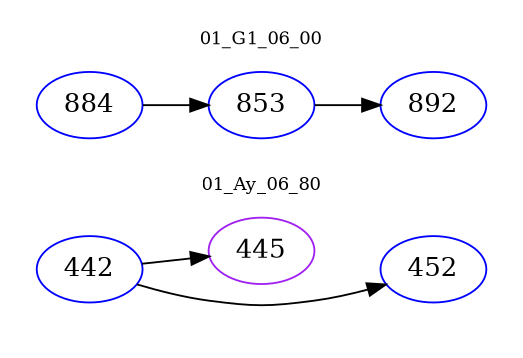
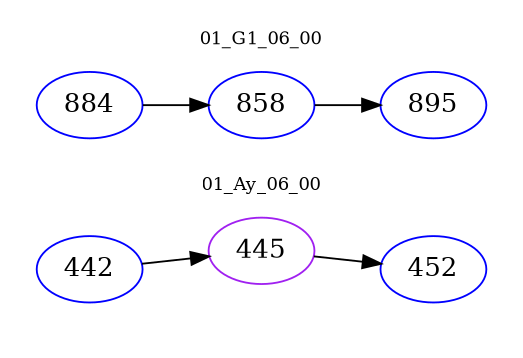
node "853": label "853" -> "858"
node "892": label "892" -> "895"
cluster "01_Ay_06_80": label "01_Ay_06_80" -> "01_Ay_06_00"
edge "442" -> "452": now "445" -> "452"
